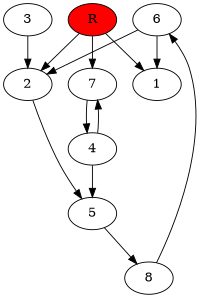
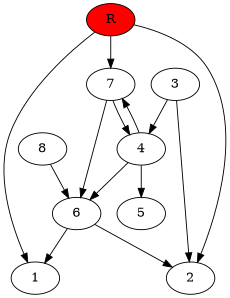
edge "3" -> "4": added
edge "7" -> "6": added
edge "2" -> "5": removed
edge "4" -> "6": added
edge "5" -> "8": removed
